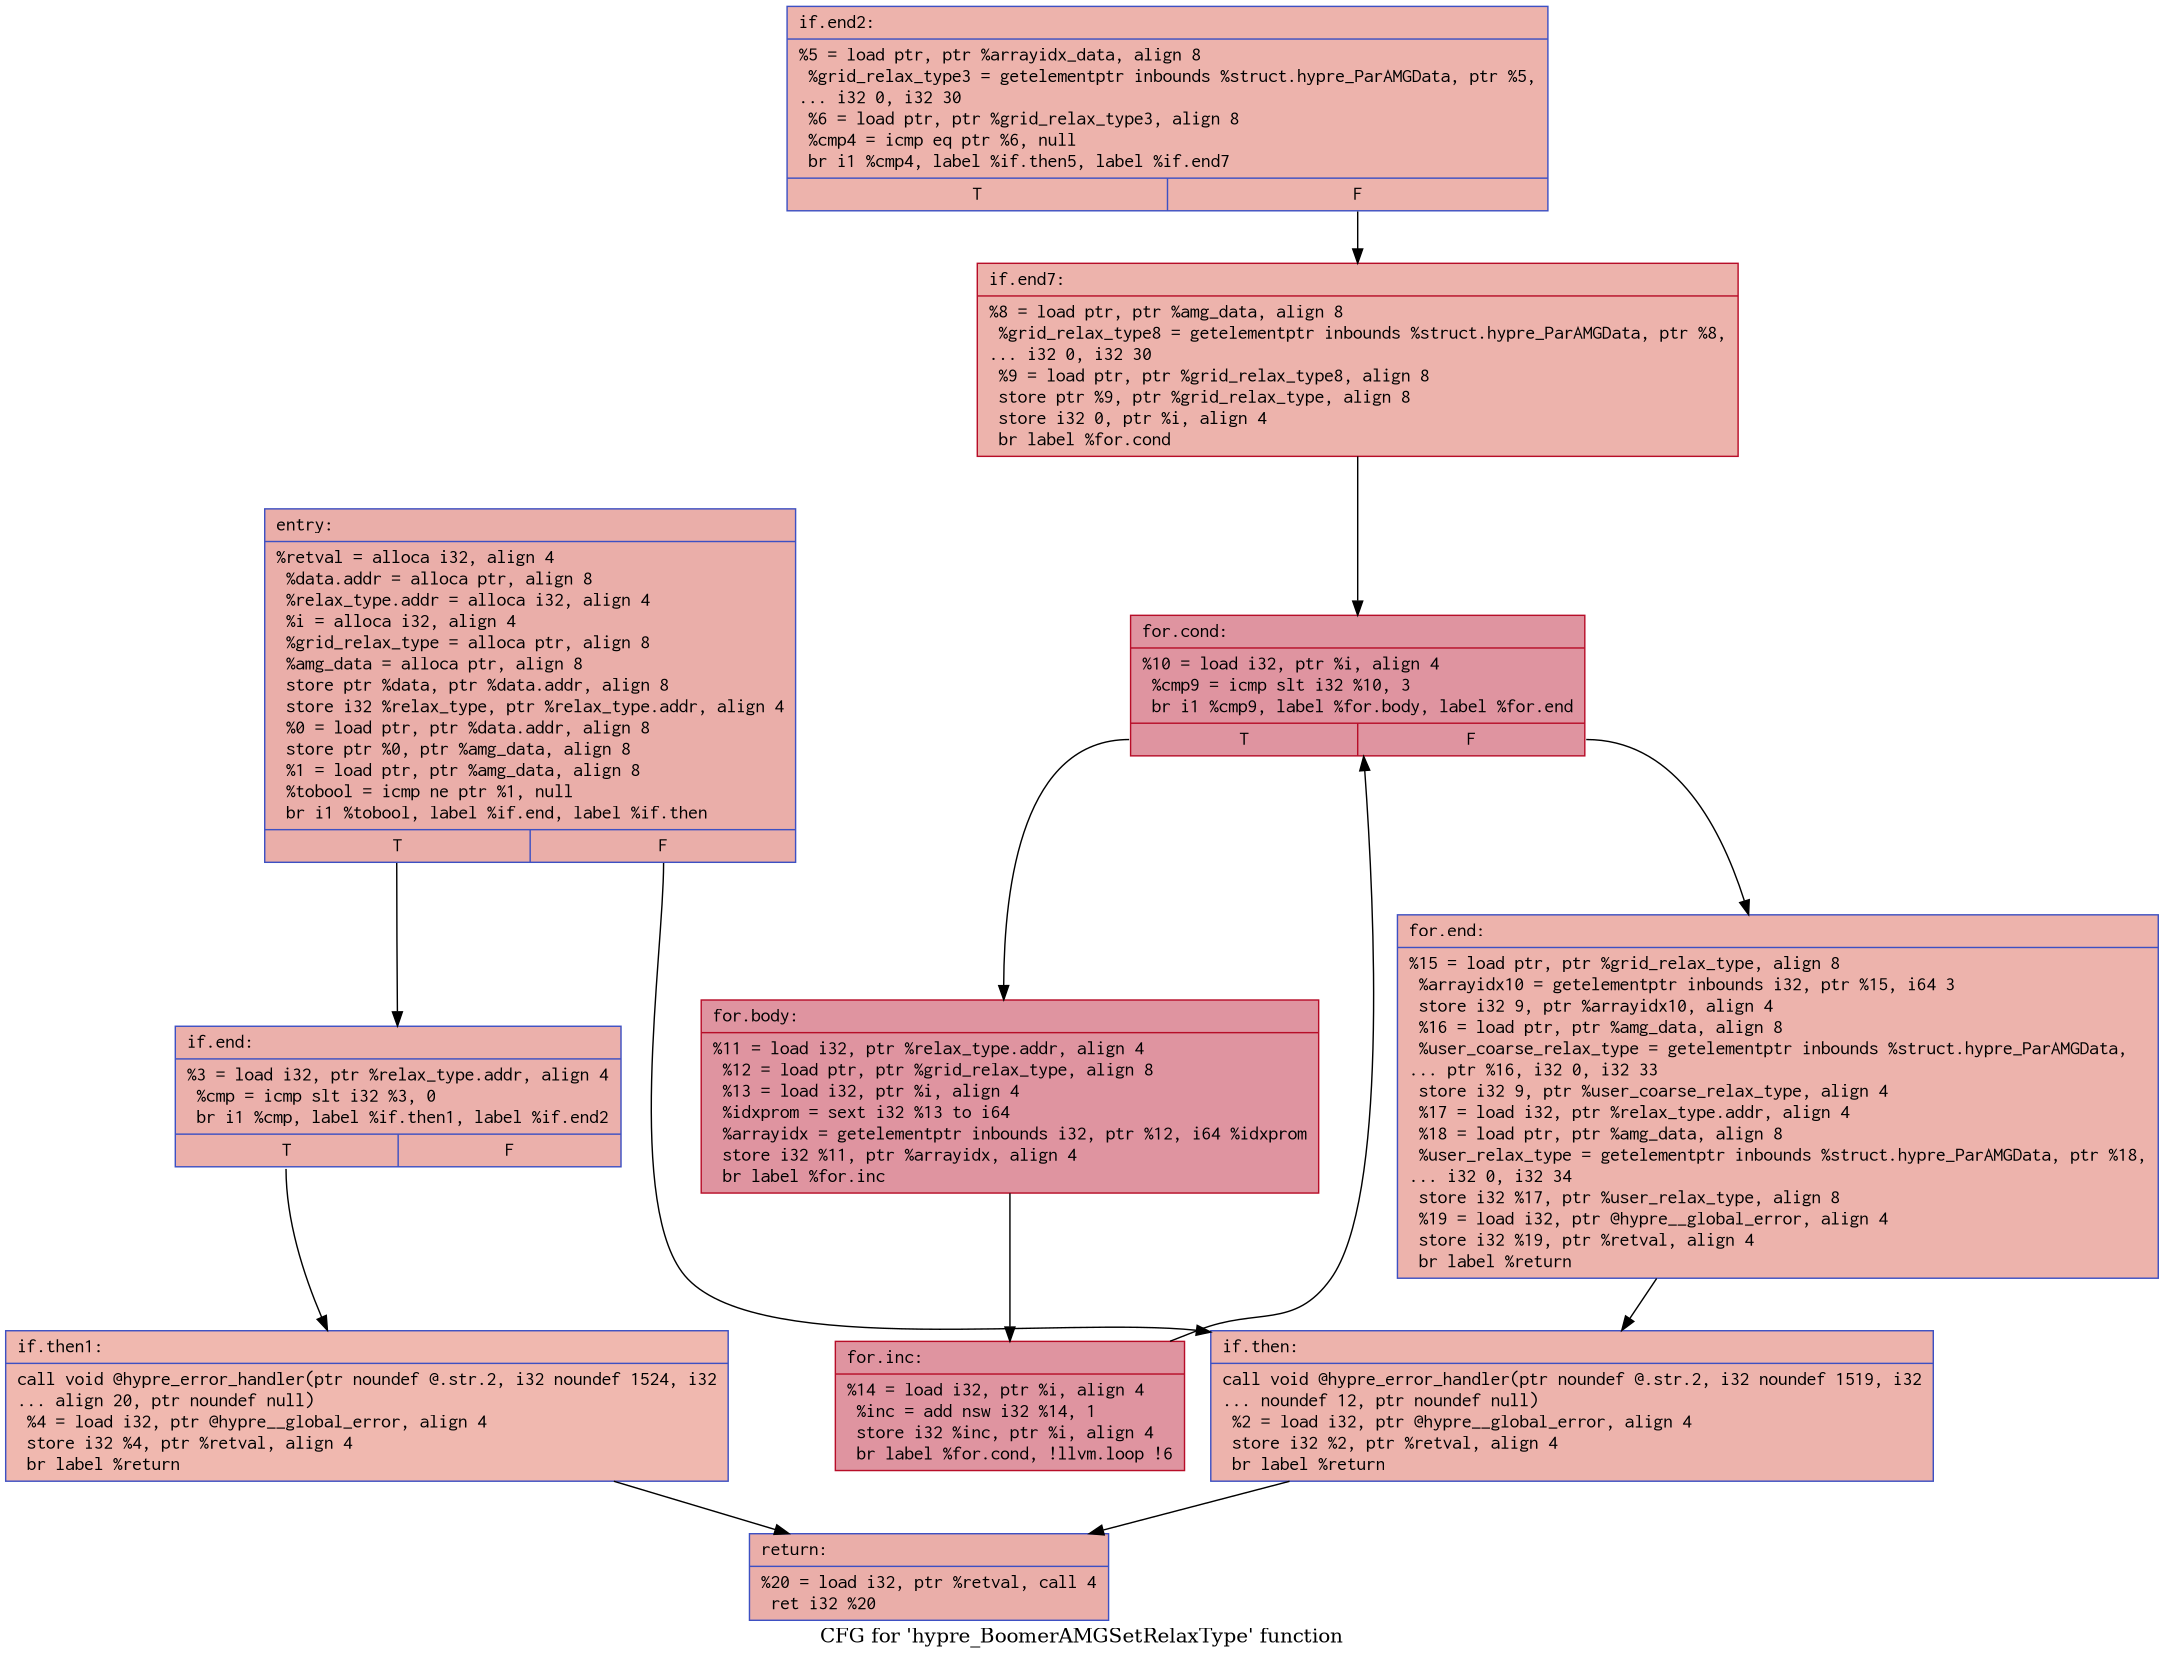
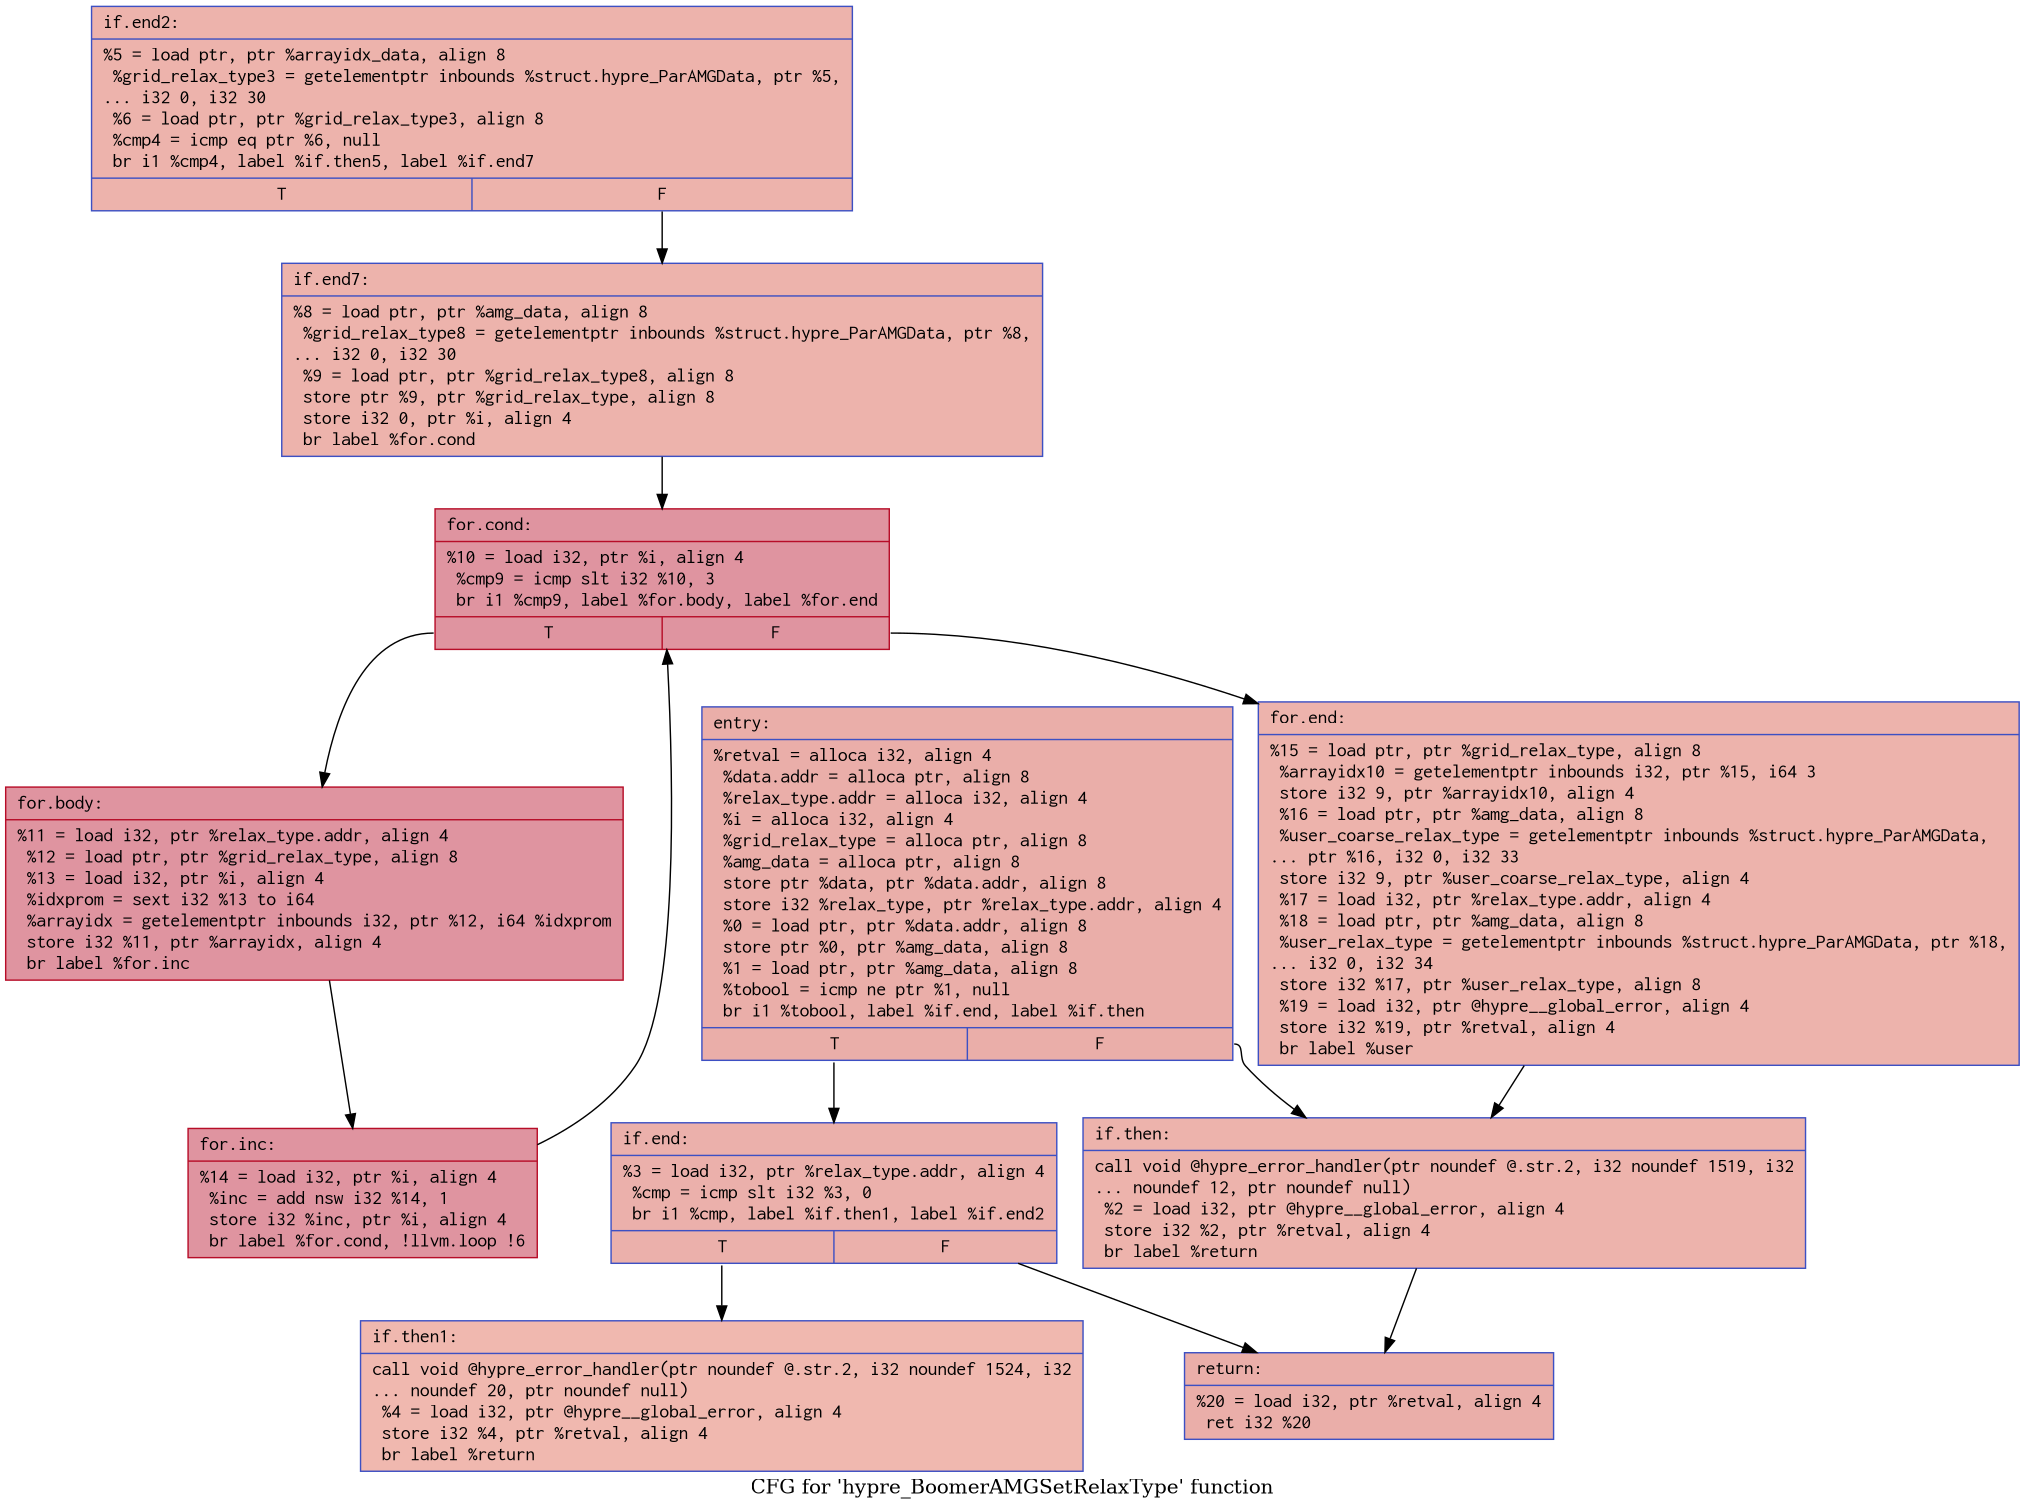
node "if.end7:": color #b70d28ff -> #3d50c3ff
node "for.end:": text "br label %return" -> "br label %user"
node "if.then1:": text "... align 20, ptr noundef null)" -> "... noundef 20, ptr noundef null)"
edge "if.then1:" -> "return:": now "if.end:" -> "return:"
node "return:": text "%20 = load i32, ptr %retval, call 4" -> "%20 = load i32, ptr %retval, align 4"
